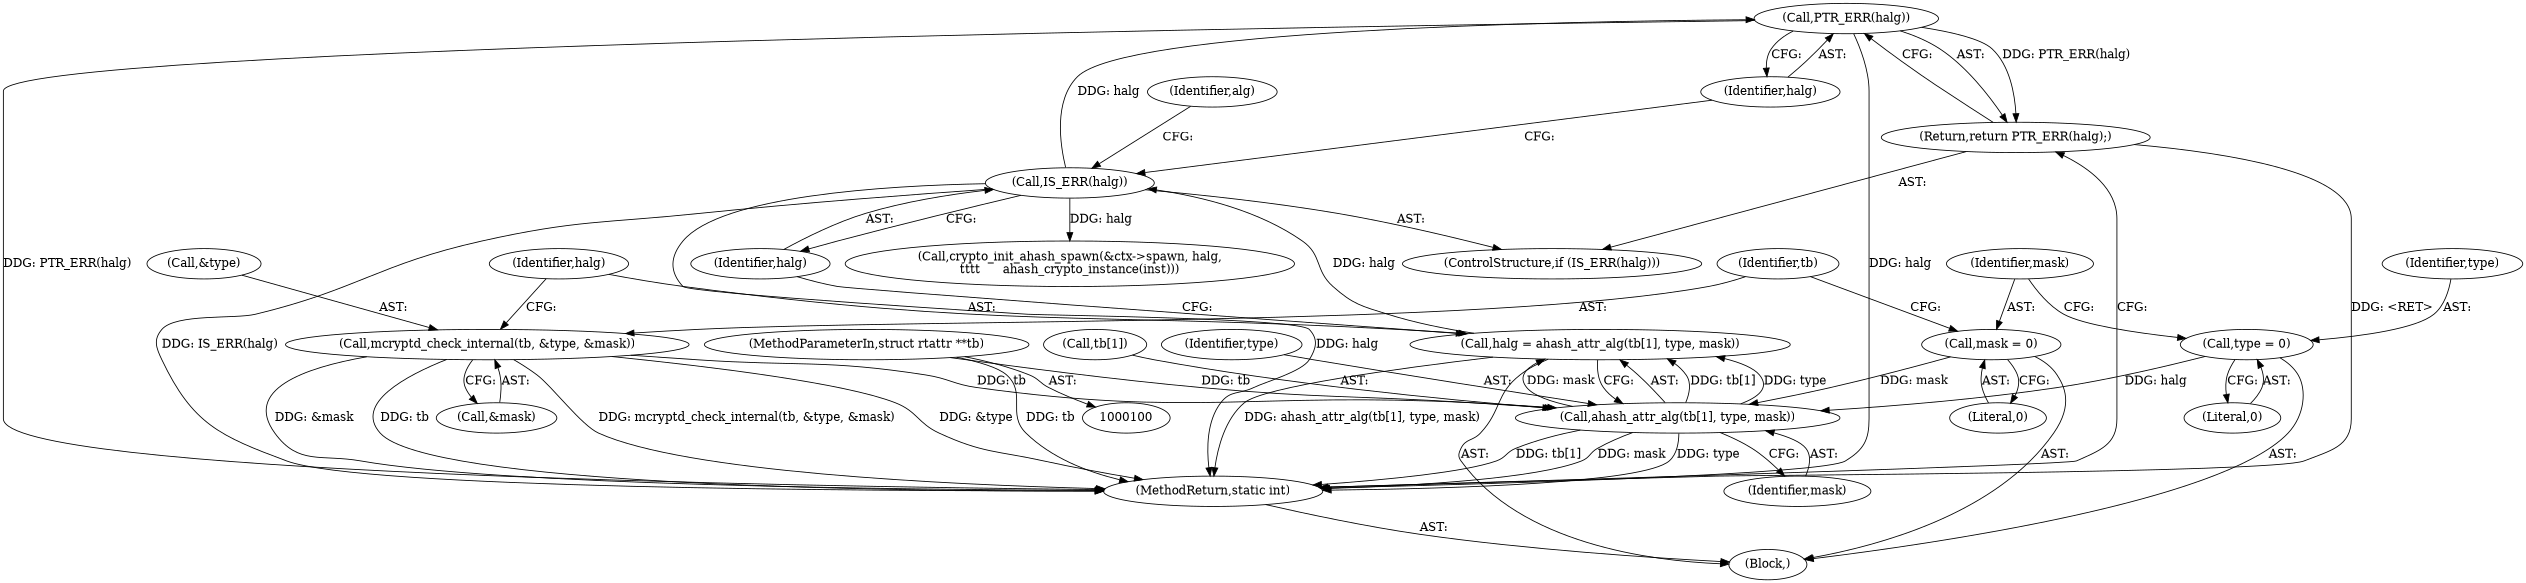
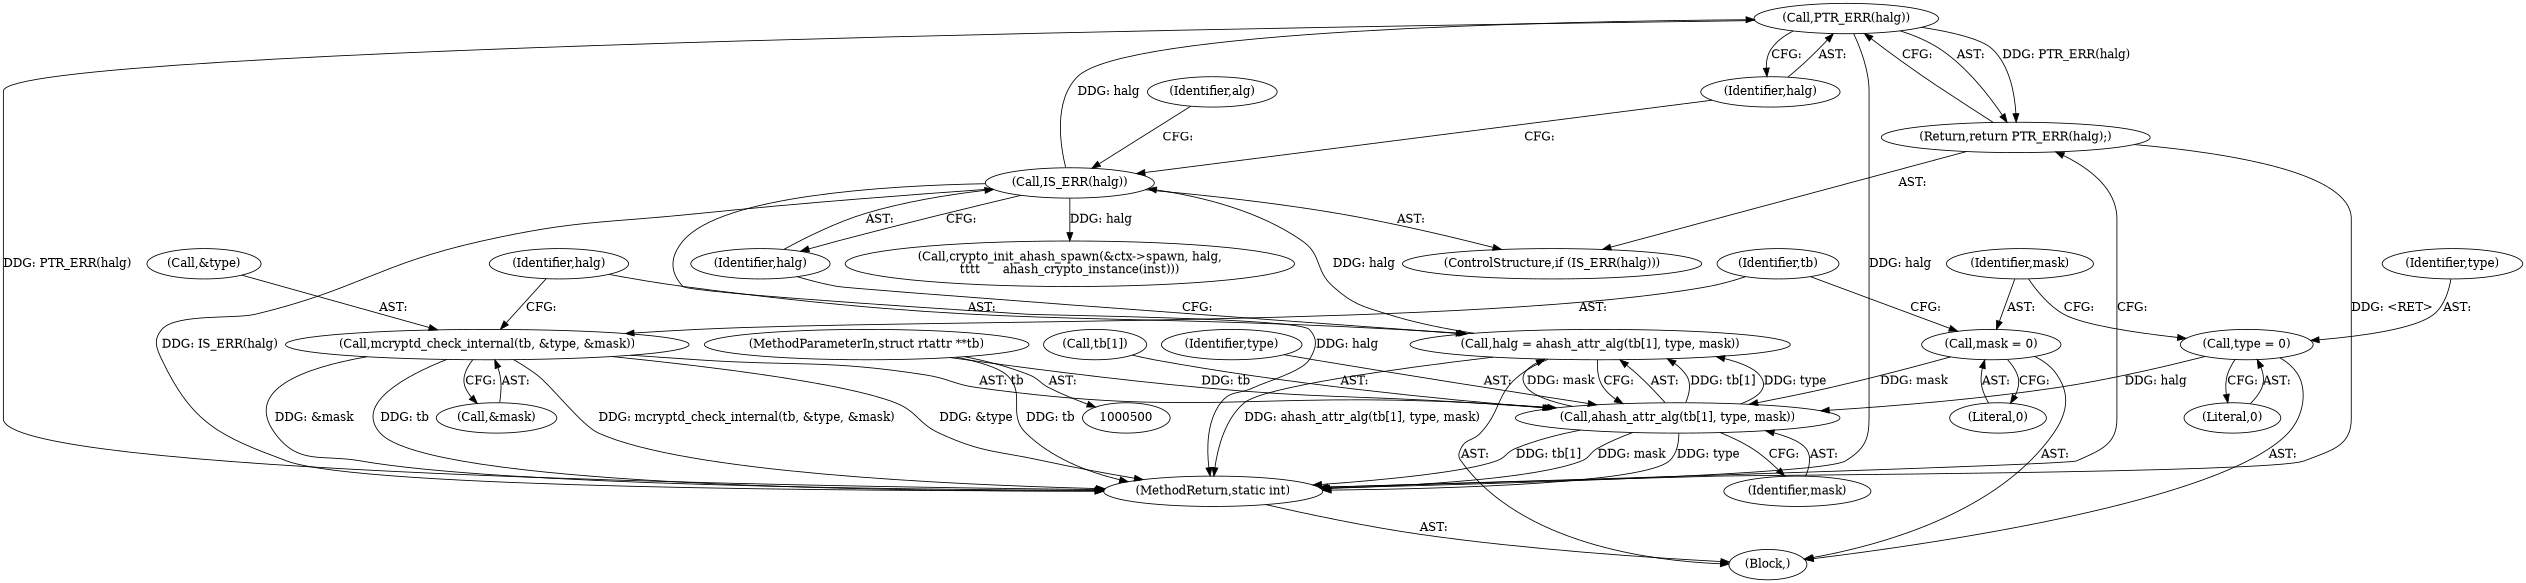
edge "(Call,mcryptd_check_internal(tb, &type, &mask))" -> "(Call,ahash_attr_alg(tb[1], type, mask))": label "DDG: tb" -> "AST: tb"
node "1000100": label "1000100" -> "1000500"
